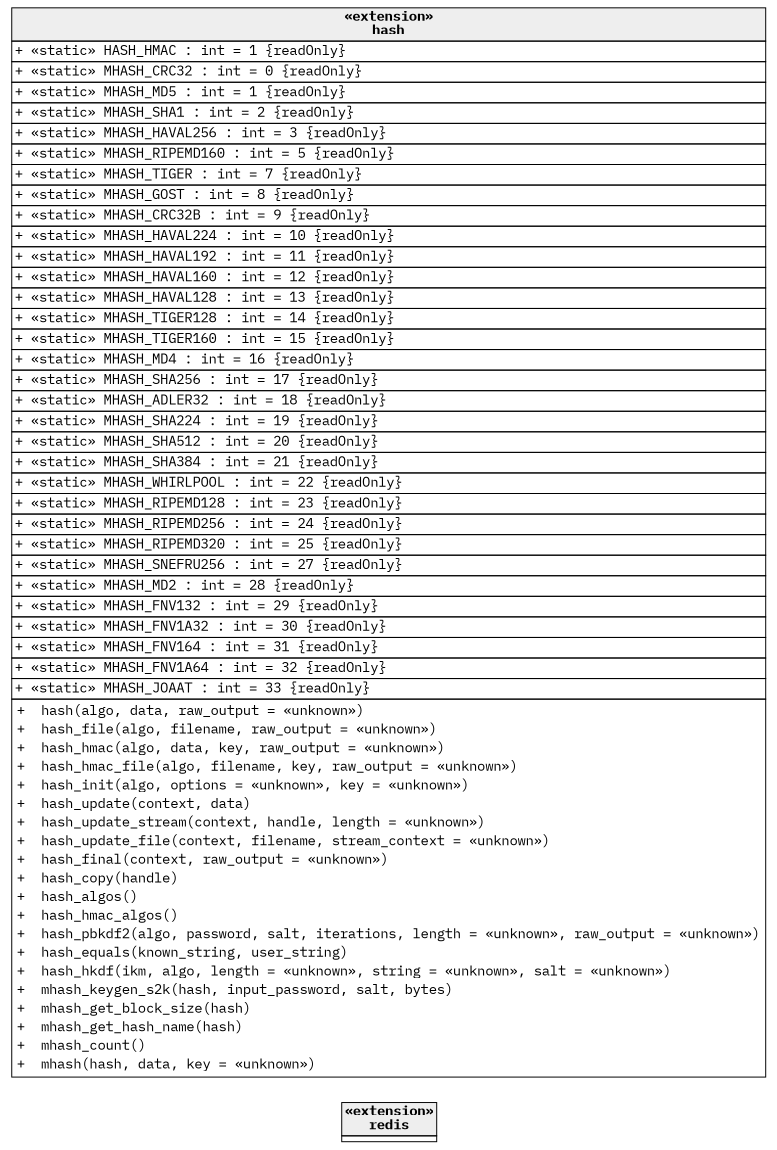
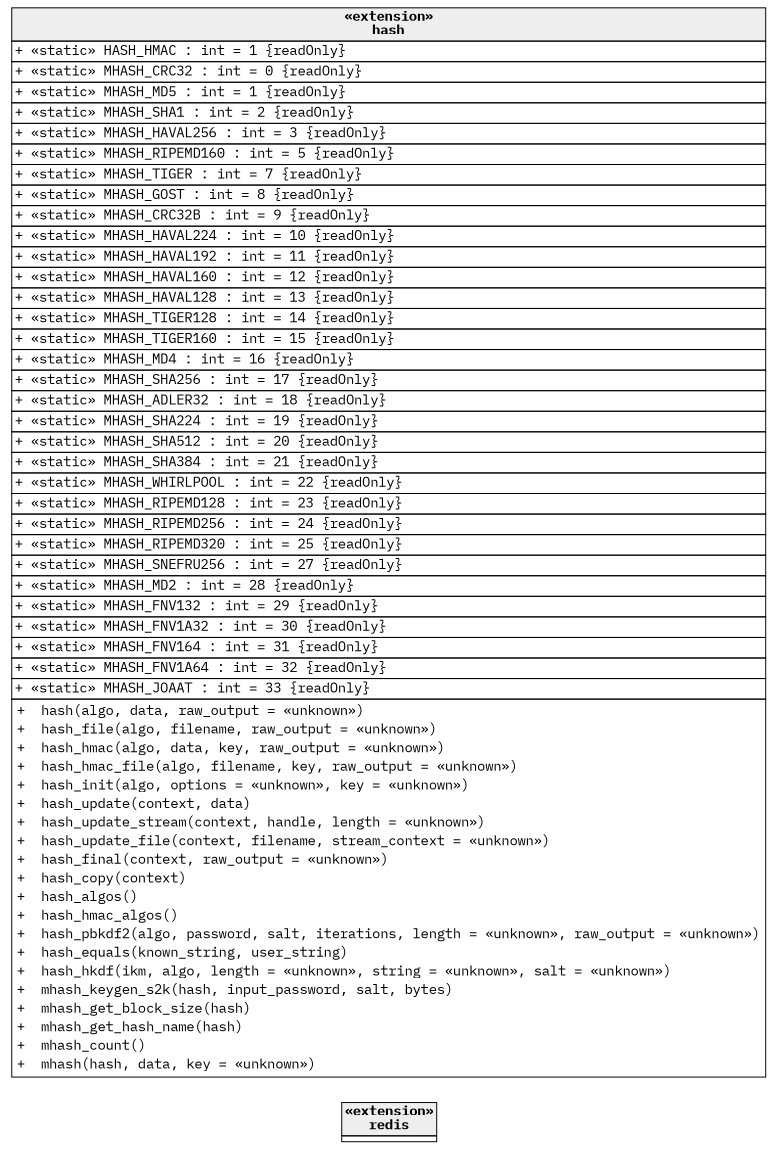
node "hash": text "+  hash_copy(handle)" -> "+  hash_copy(context)"
